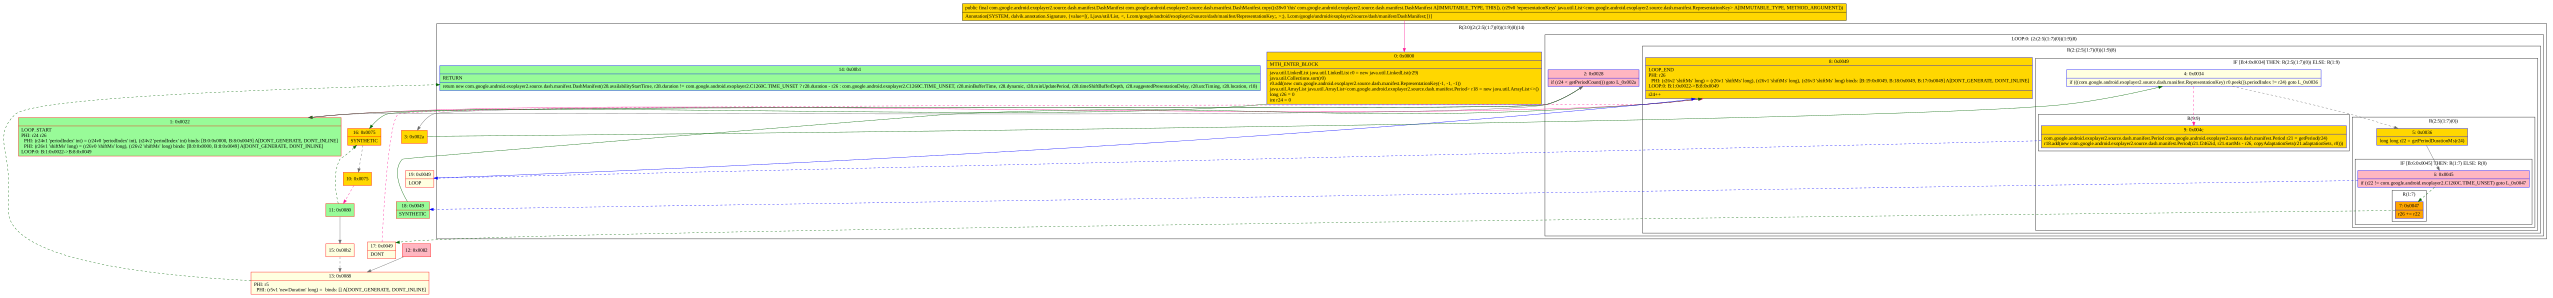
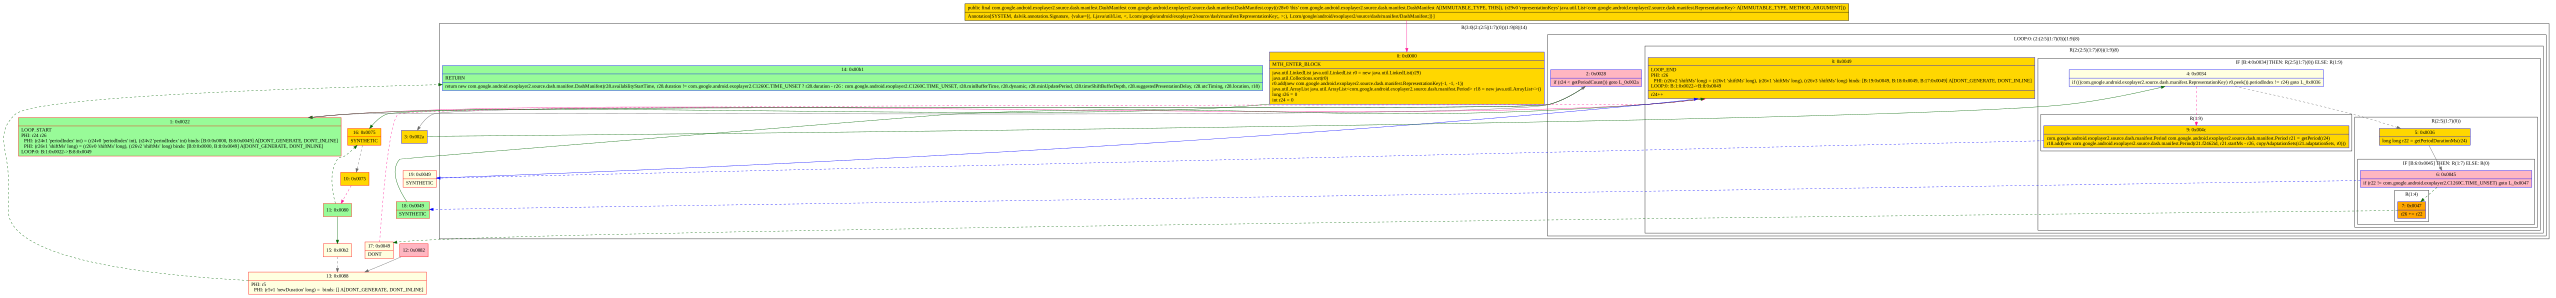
cluster "R(9:9)": label "R(9:9)" -> "R(1:9)"
node "3: 0x002a": color red -> blue
node "19: 0x0049": text "LOOP" -> "SYNTHETIC"
cluster "R(1:7)": label "R(1:7)" -> "R(1:4)"
edge "11: 0x0080" -> "15: 0x00b2": color gray40 -> darkgreen
